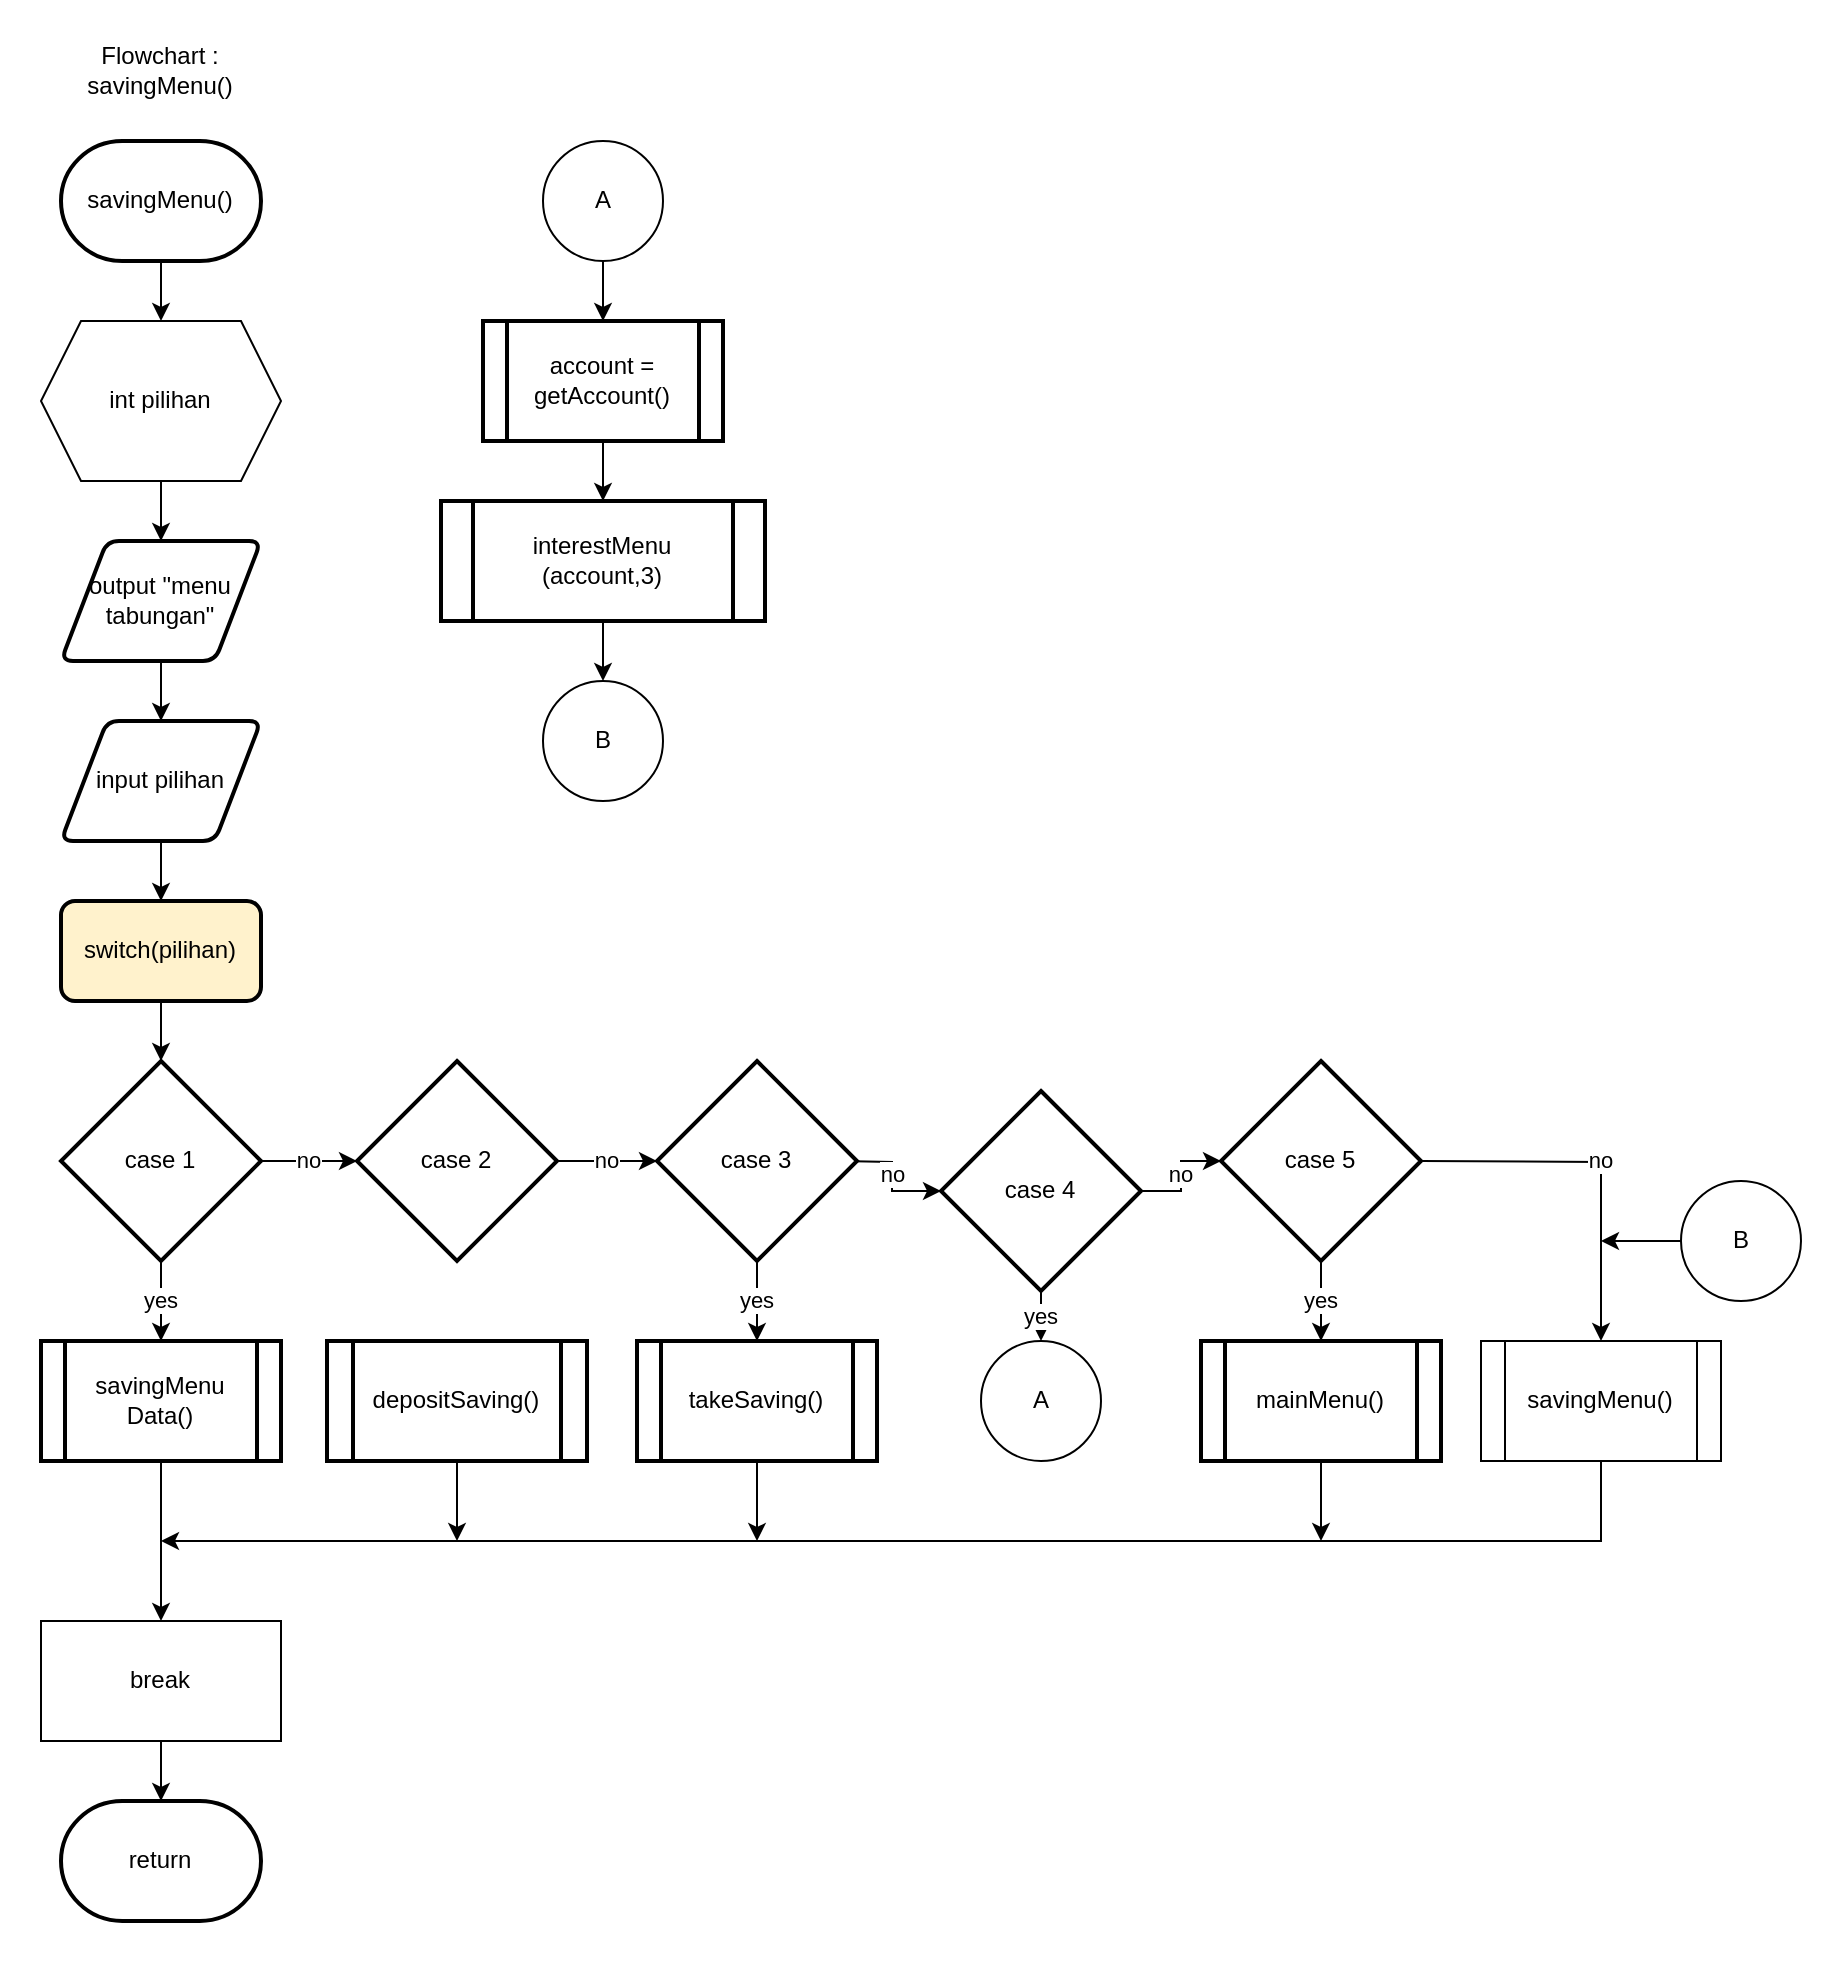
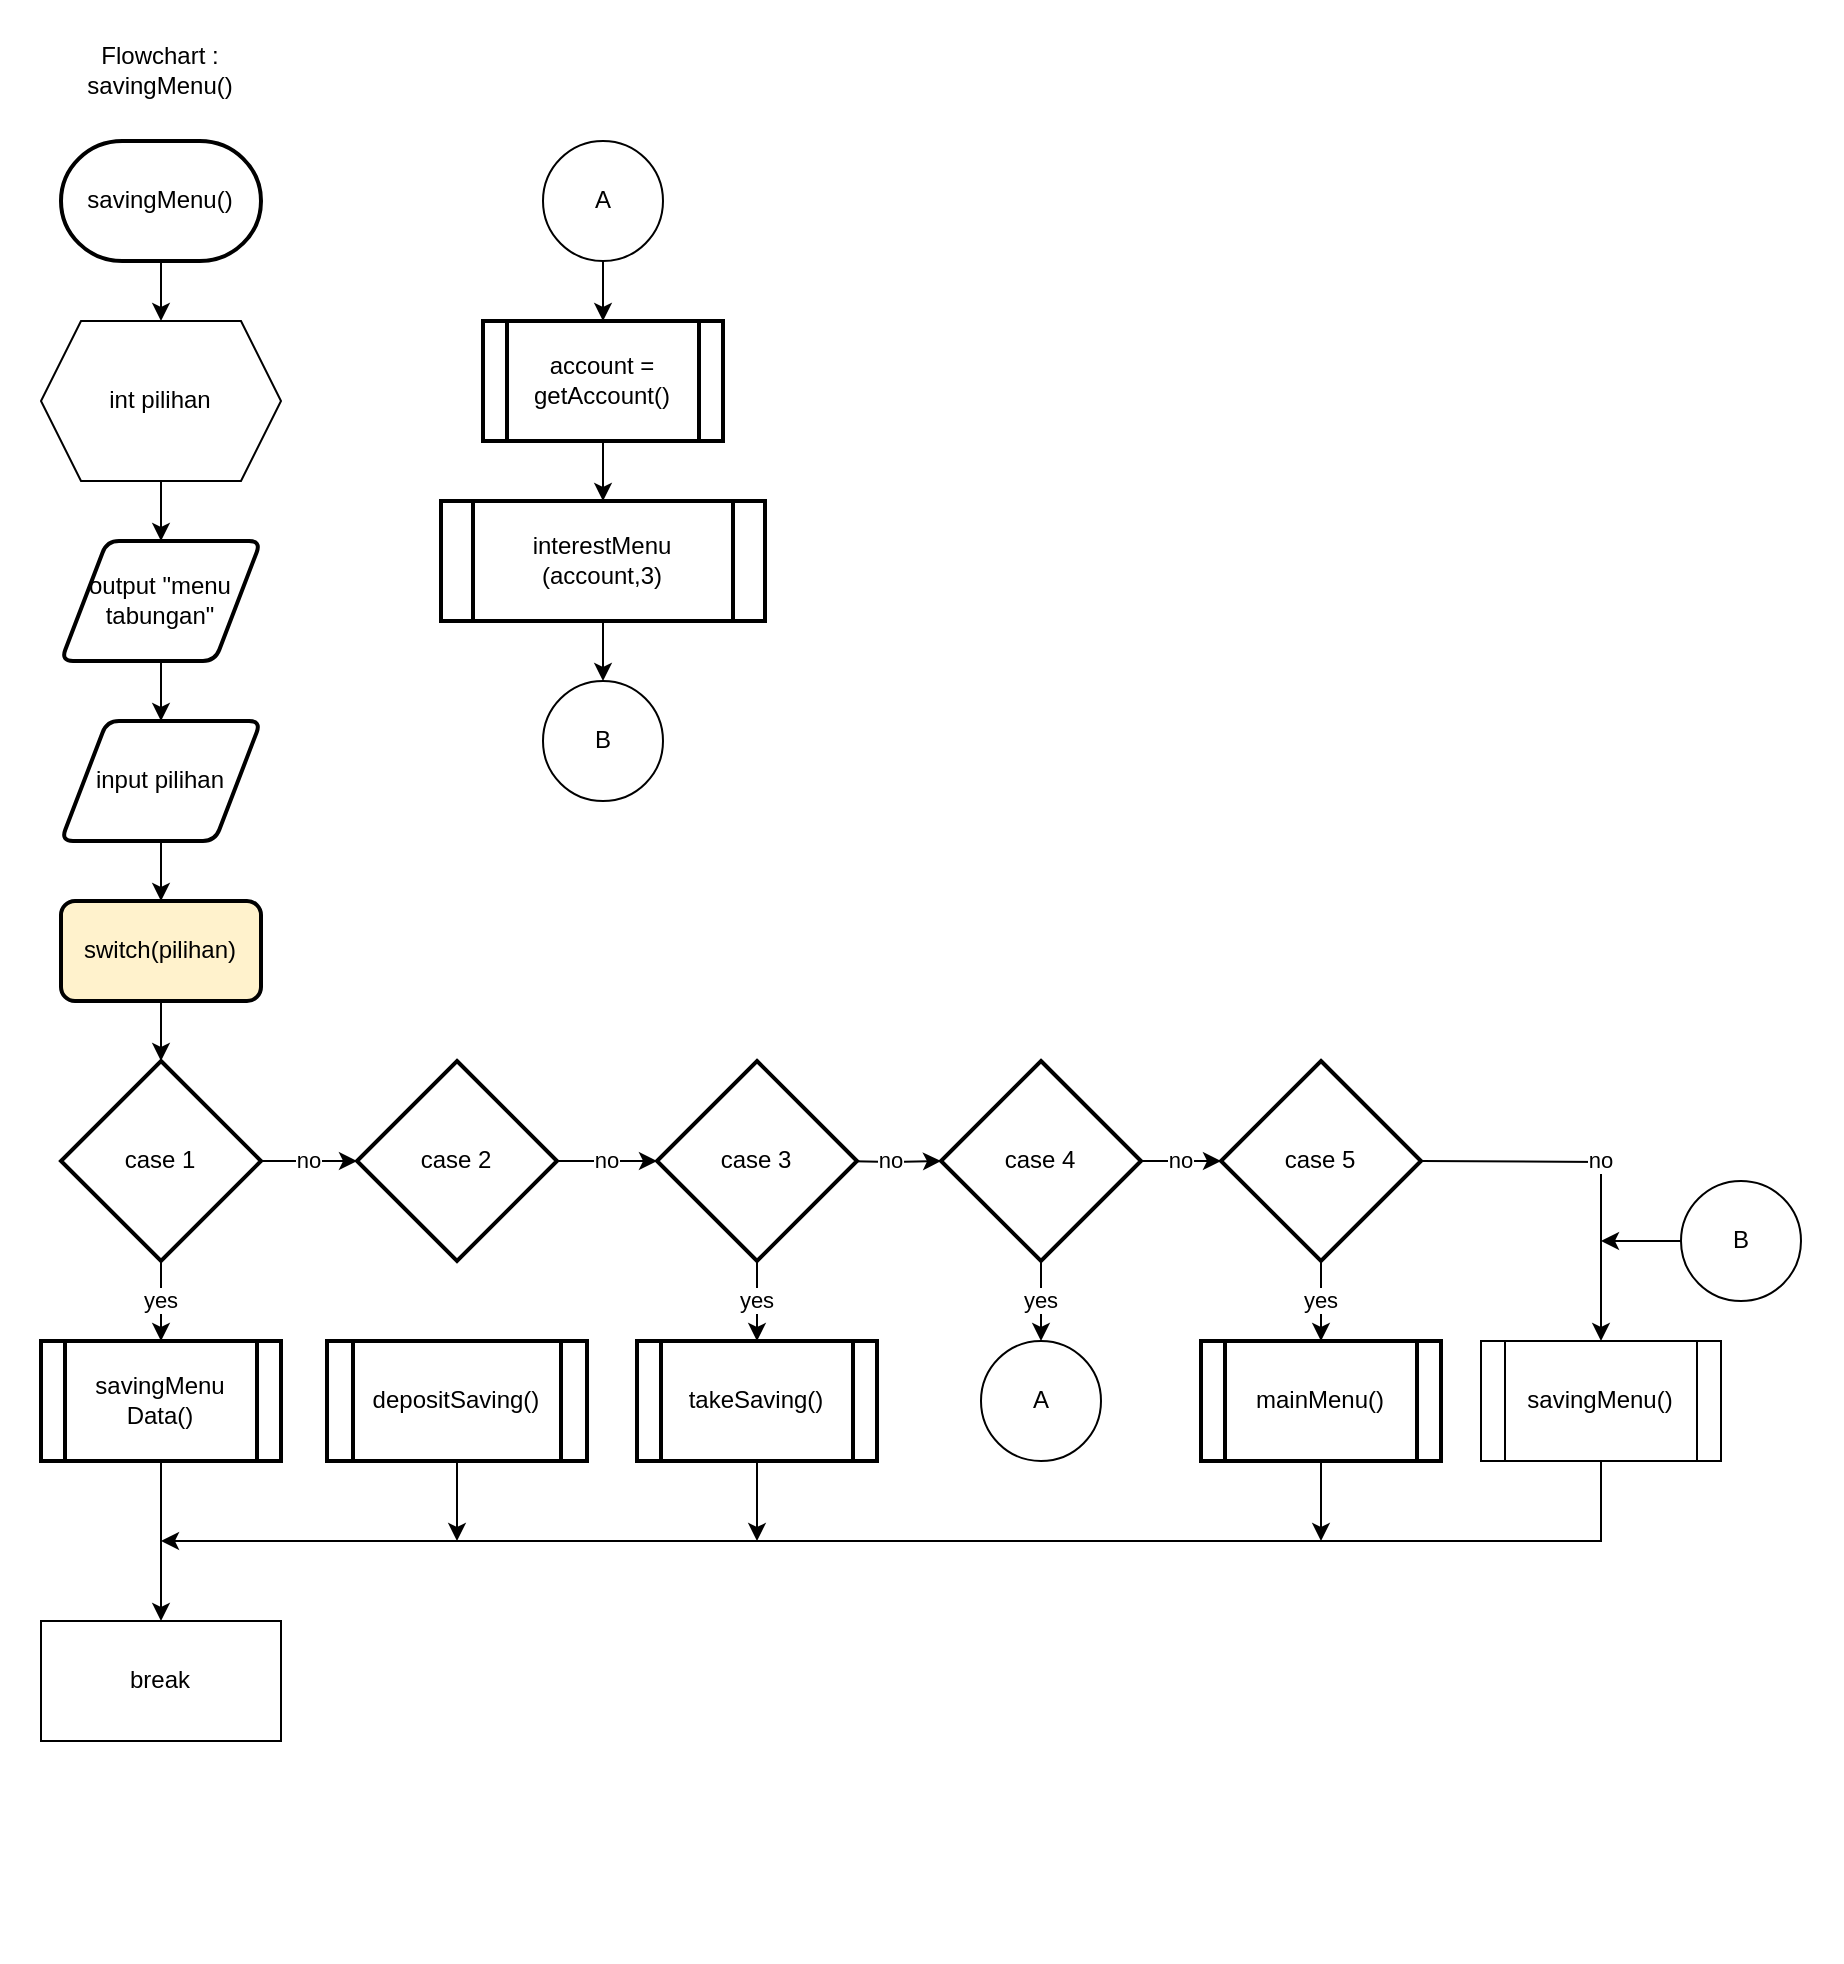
node "case 4": moved (1041, 1191) -> (1041, 1161)
edge "break" -> "return": removed
node "return": removed
